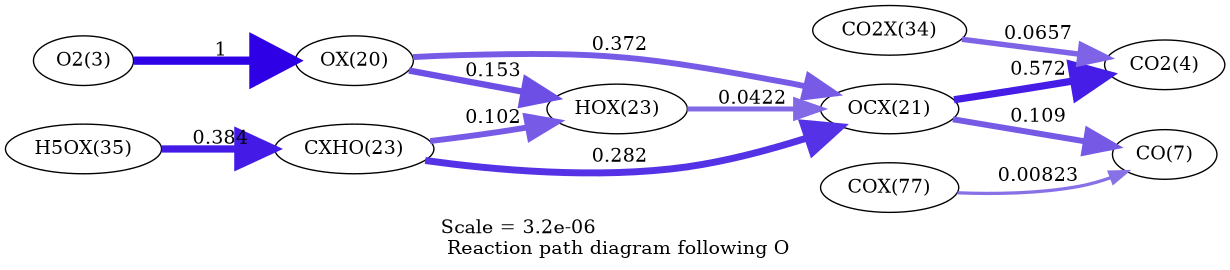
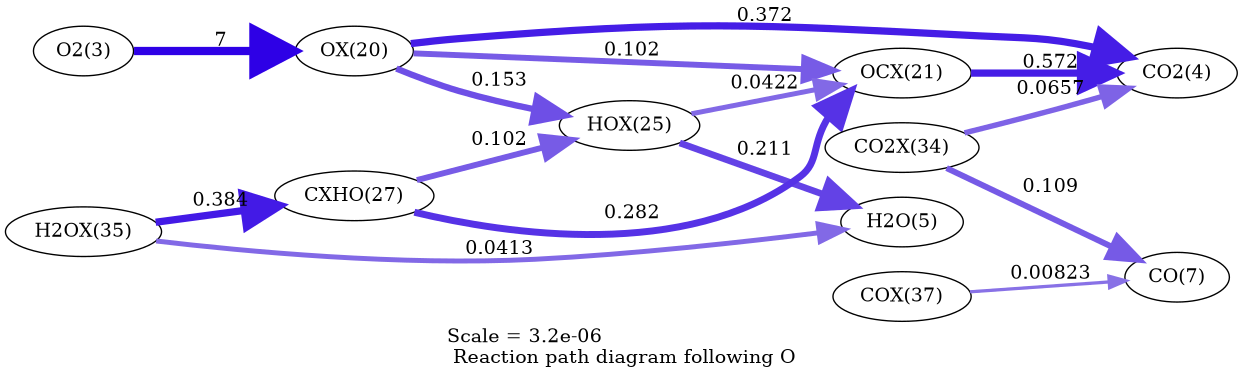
edge "OX(20)" -> "CO2(4)": added, label "0.372"
edge "OX(20)" -> "OCX(21)": label " 0.372" -> " 0.102"
edge "O2(3)" -> "OX(20)": label " 1" -> " 7"
node "HOX(23)": label "HOX(23)" -> "HOX(25)"
edge "OCX(21)" -> "CO(7)": now "CO2X(34)" -> "CO(7)"
node "H5OX(35)": label "H5OX(35)" -> "H2OX(35)"
node "CXHO(23)": label "CXHO(23)" -> "CXHO(27)"
node "COX(77)": label "COX(77)" -> "COX(37)"
node "H2O(5)": added
